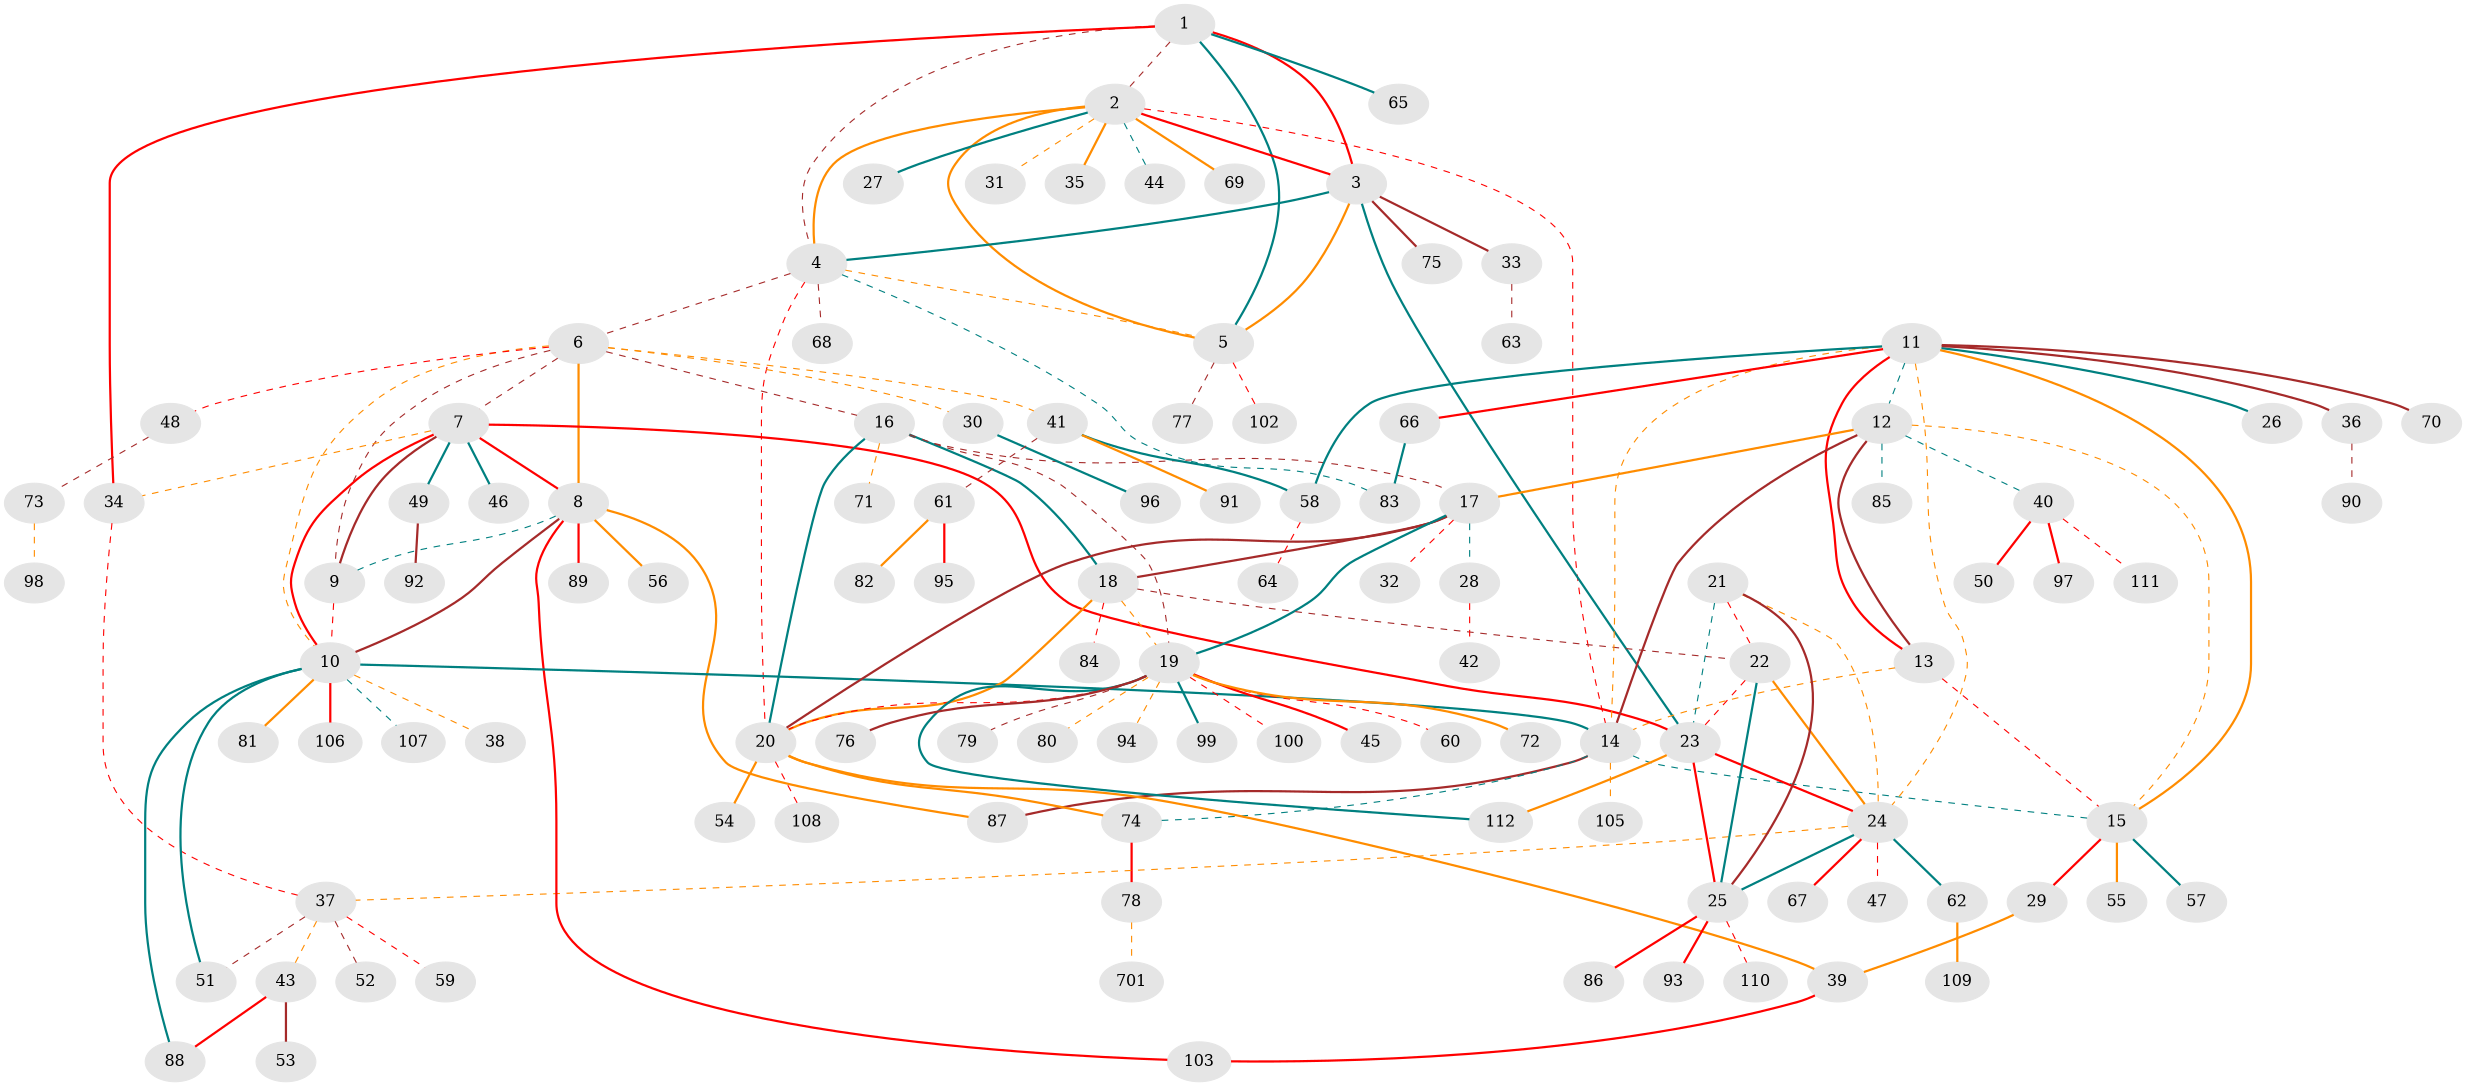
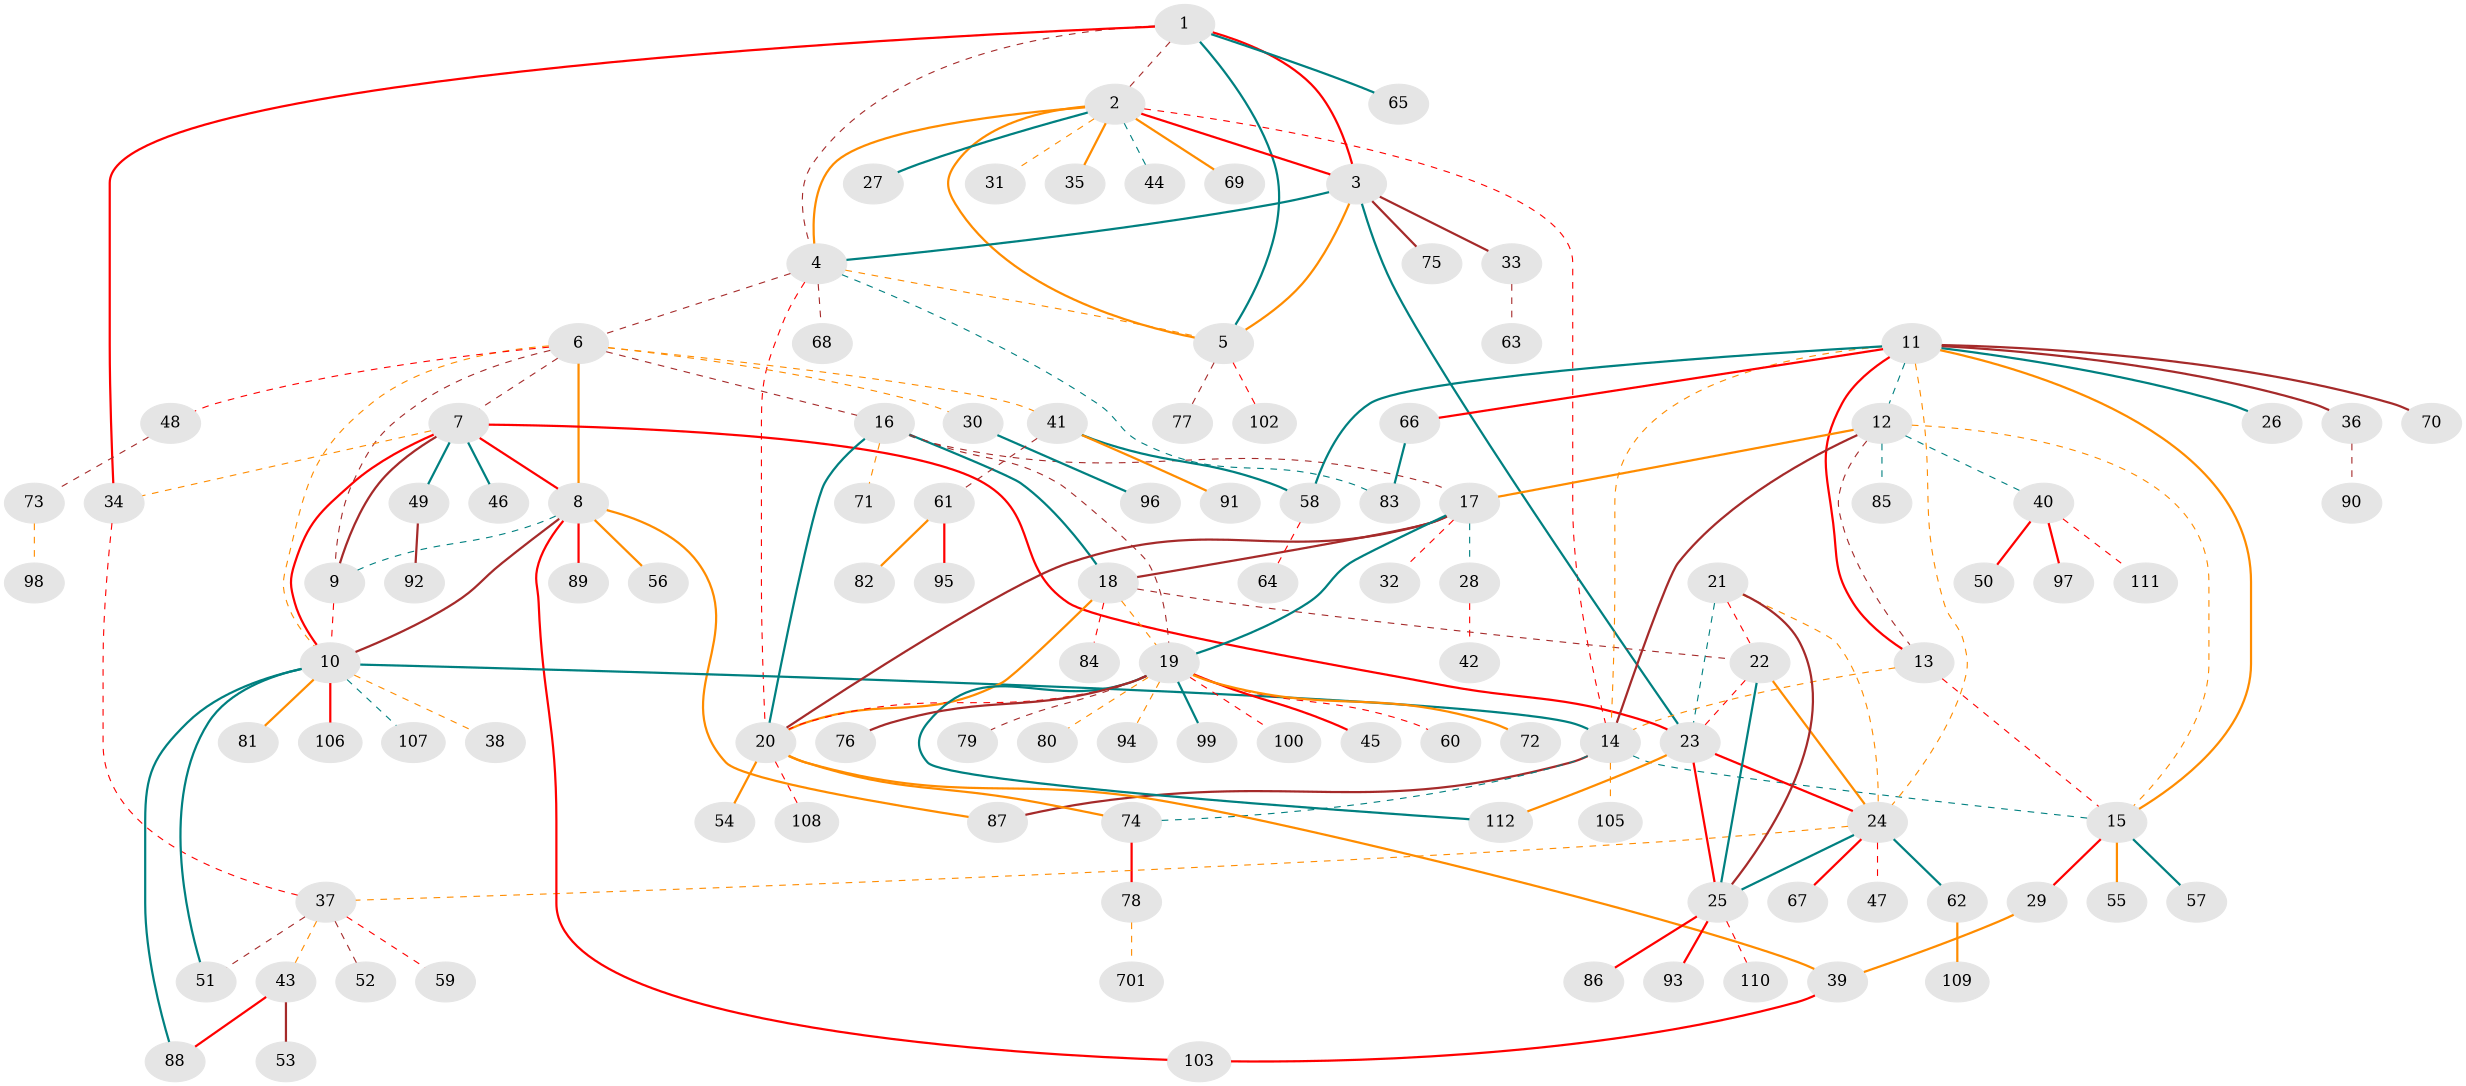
edge "12" -- "13": style bold -> dashed
